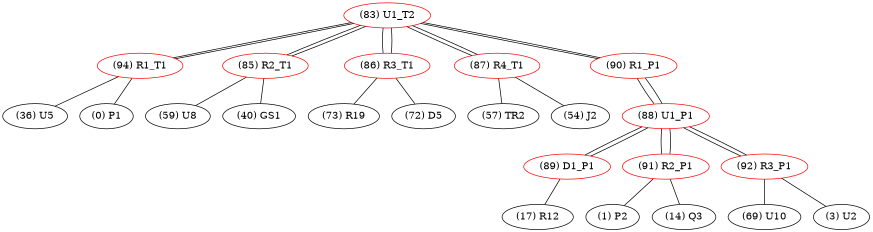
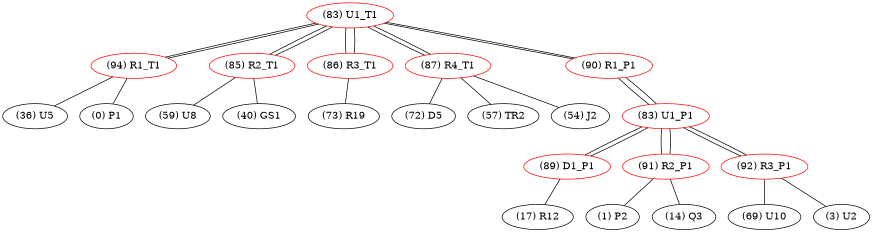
node "(83) U1_T2": label "(83) U1_T2" -> "(83) U1_T1"
edge "(86) R3_T1" -- "(72) D5": now "(87) R4_T1" -- "(72) D5"
node "(88) U1_P1": label "(88) U1_P1" -> "(83) U1_P1"
